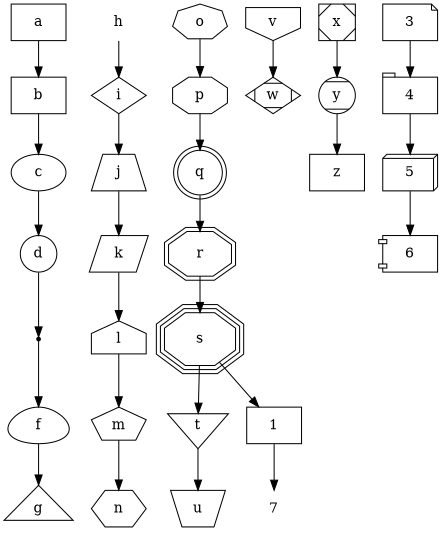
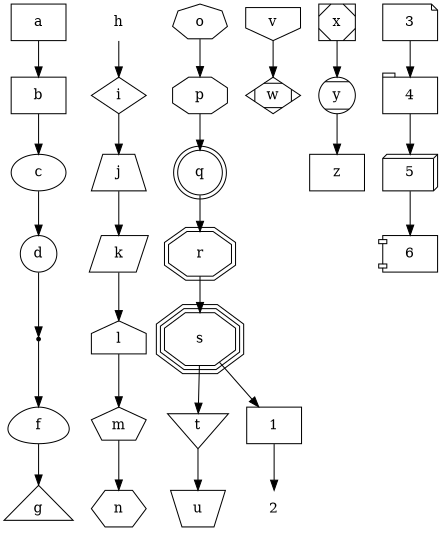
node "7": label "7" -> "2"
